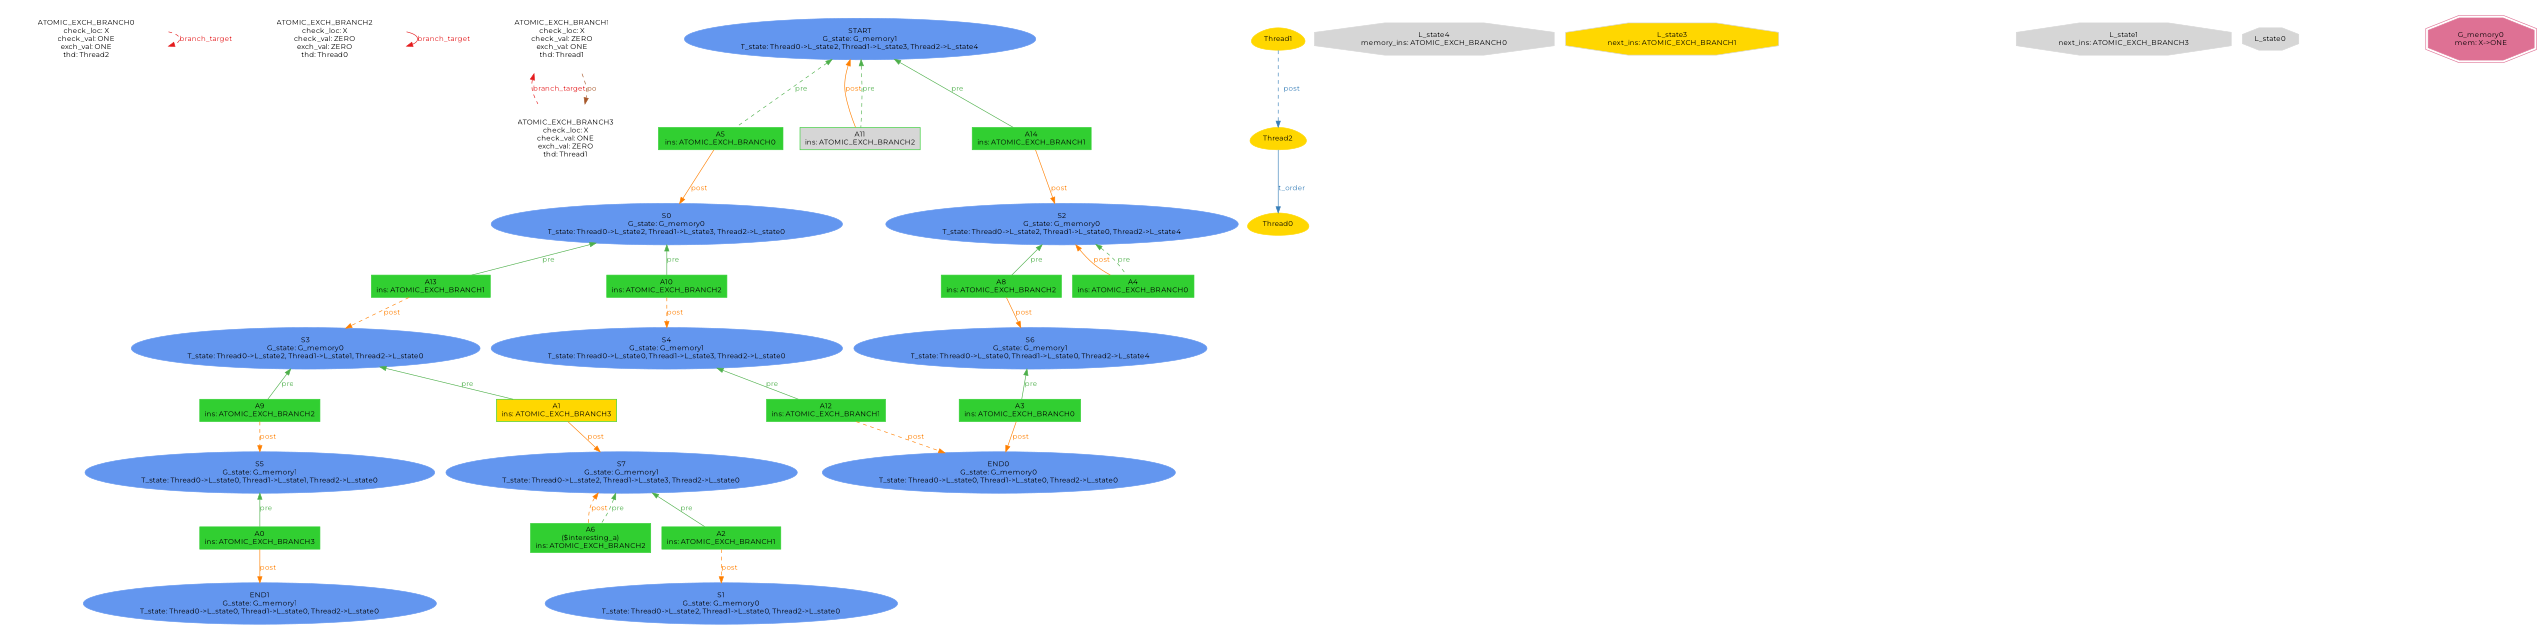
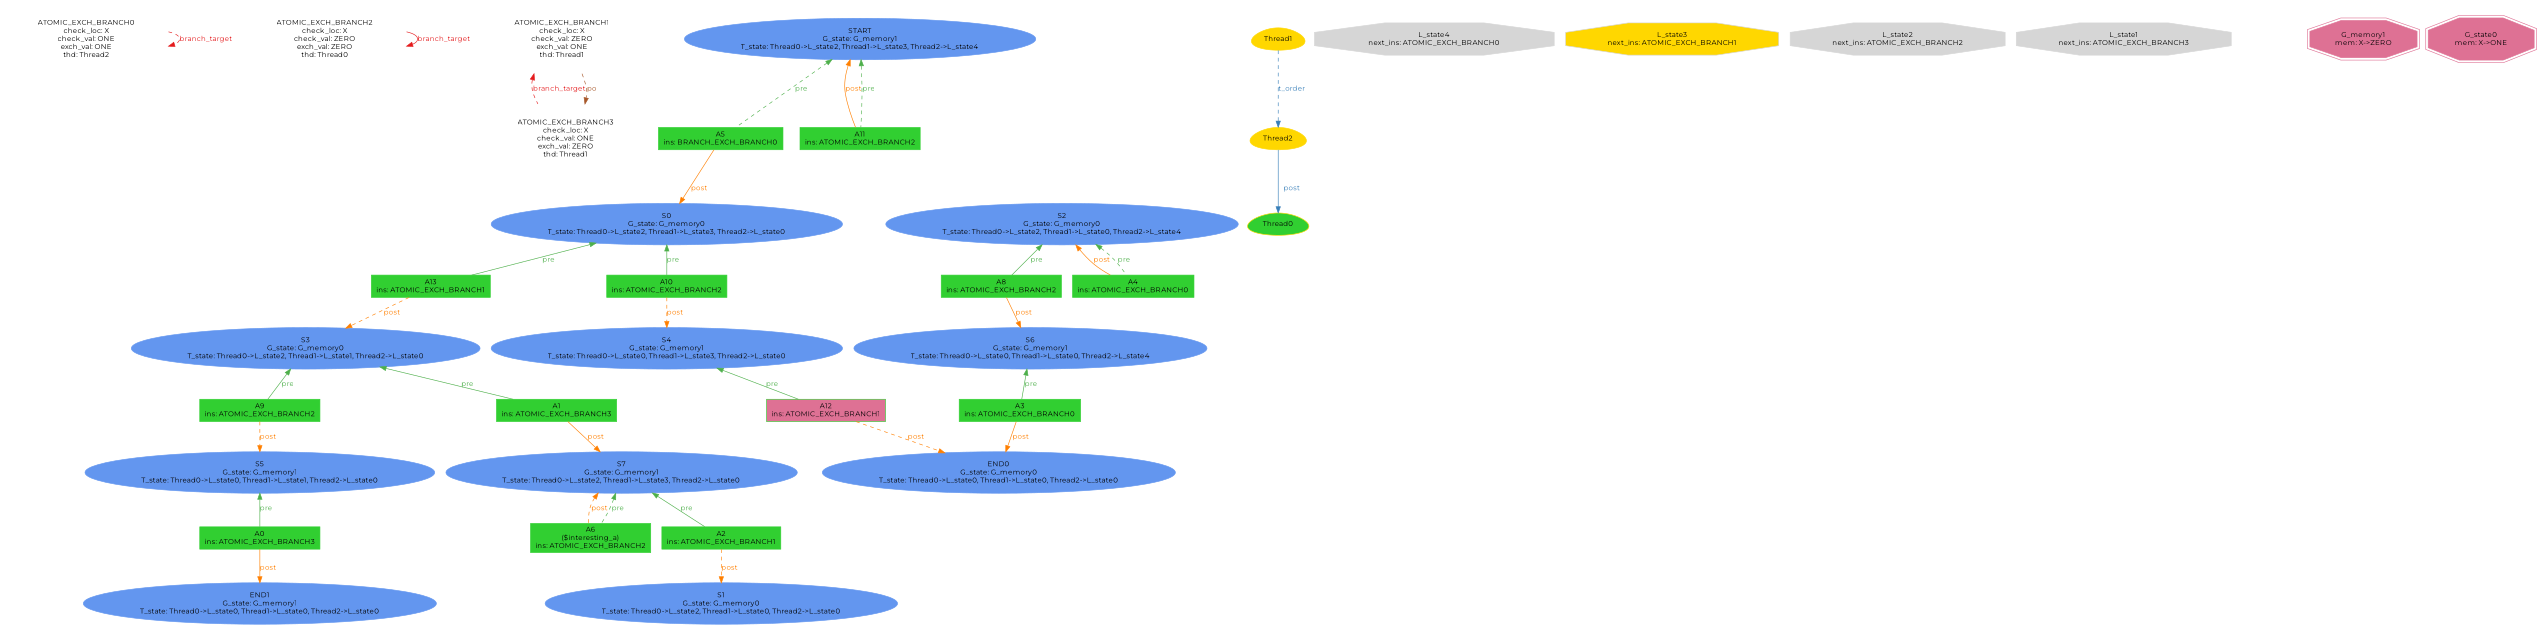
node "L_state4 memory_ins: ATOMIC_EXCH_BRANCH0": label "L_state4 memory_ins: ATOMIC_EXCH_BRANCH0" -> "L_state4 next_ins: ATOMIC_EXCH_BRANCH0"
node "L_state2 next_ins: ATOMIC_EXCH_BRANCH2": added
node "L_state0": removed
node "G_memory1 mem: X->ZERO": added
node "G_memory0 mem: X->ONE": label "G_memory0 mem: X->ONE" -> "G_state0 mem: X->ONE"
edge "Thread1" -> "Thread2": label "post" -> "t_order"
node "A5 ins: ATOMIC_EXCH_BRANCH0": label "A5 ins: ATOMIC_EXCH_BRANCH0" -> "A5 ins: BRANCH_EXCH_BRANCH0"
node "A11 ins: ATOMIC_EXCH_BRANCH2": fillcolor #d6d6d6 -> #31cf31
node "A14 ins: ATOMIC_EXCH_BRANCH1": removed
edge "Thread2" -> "Thread0": label "t_order" -> "post"
node "Thread0": fillcolor #ffd700 -> #31cf31
node "A1 ins: ATOMIC_EXCH_BRANCH3": fillcolor #ffd700 -> #31cf31
node "A12 ins: ATOMIC_EXCH_BRANCH1": fillcolor #31cf31 -> #de7194
